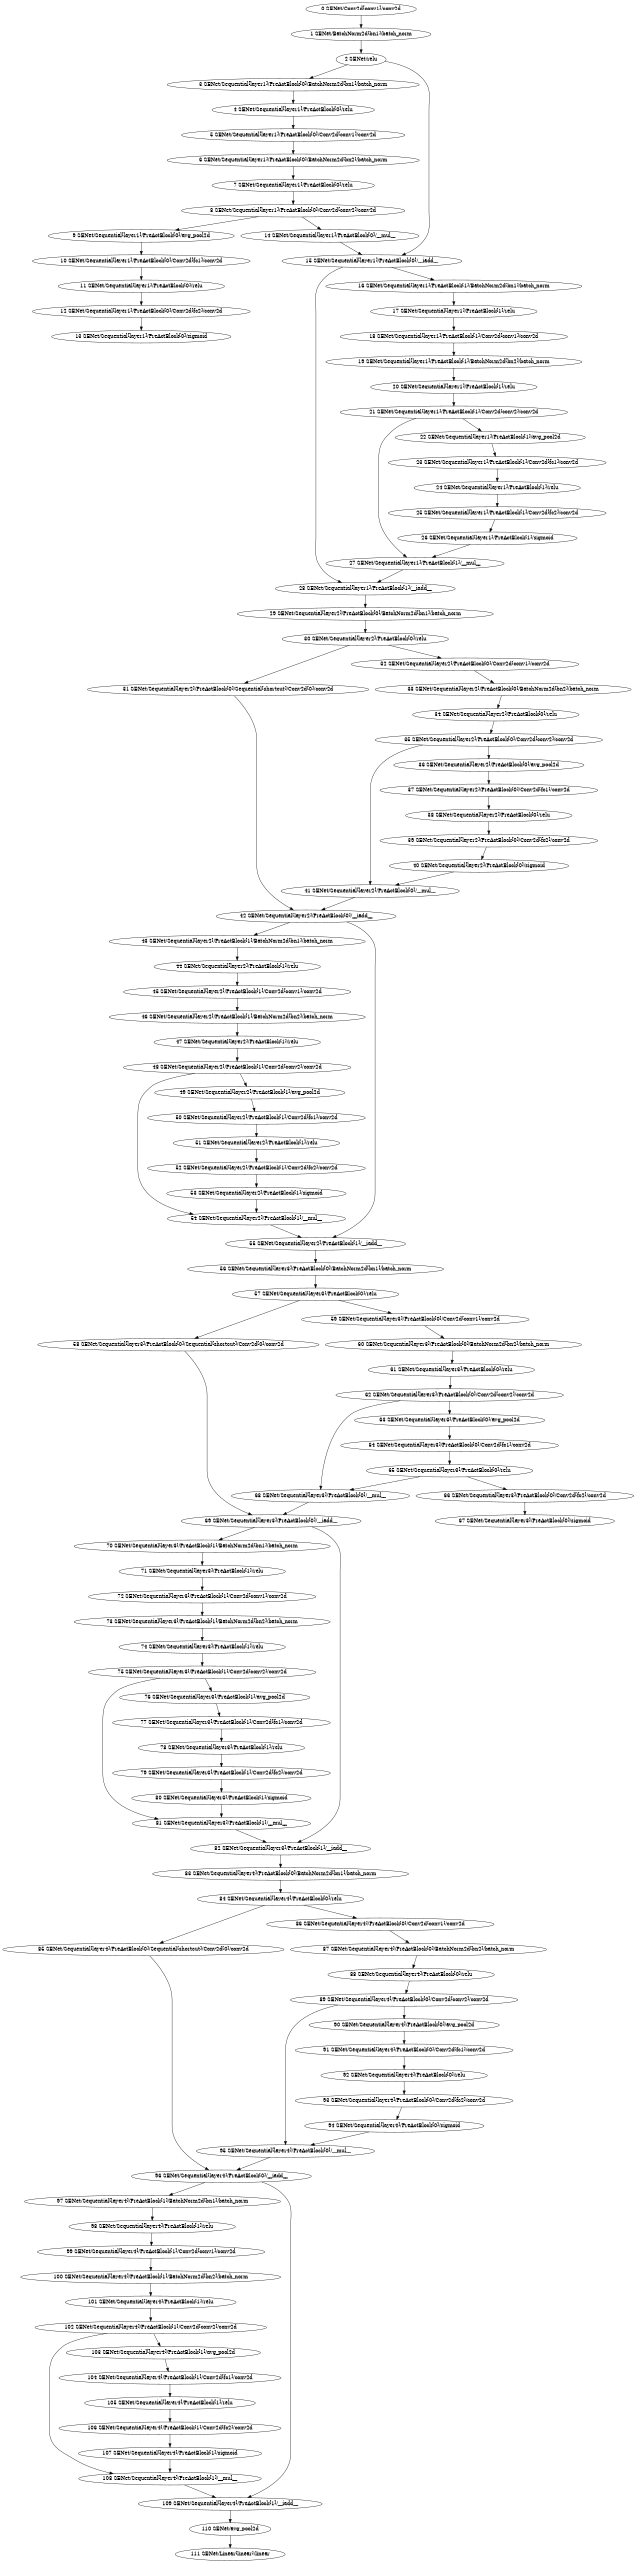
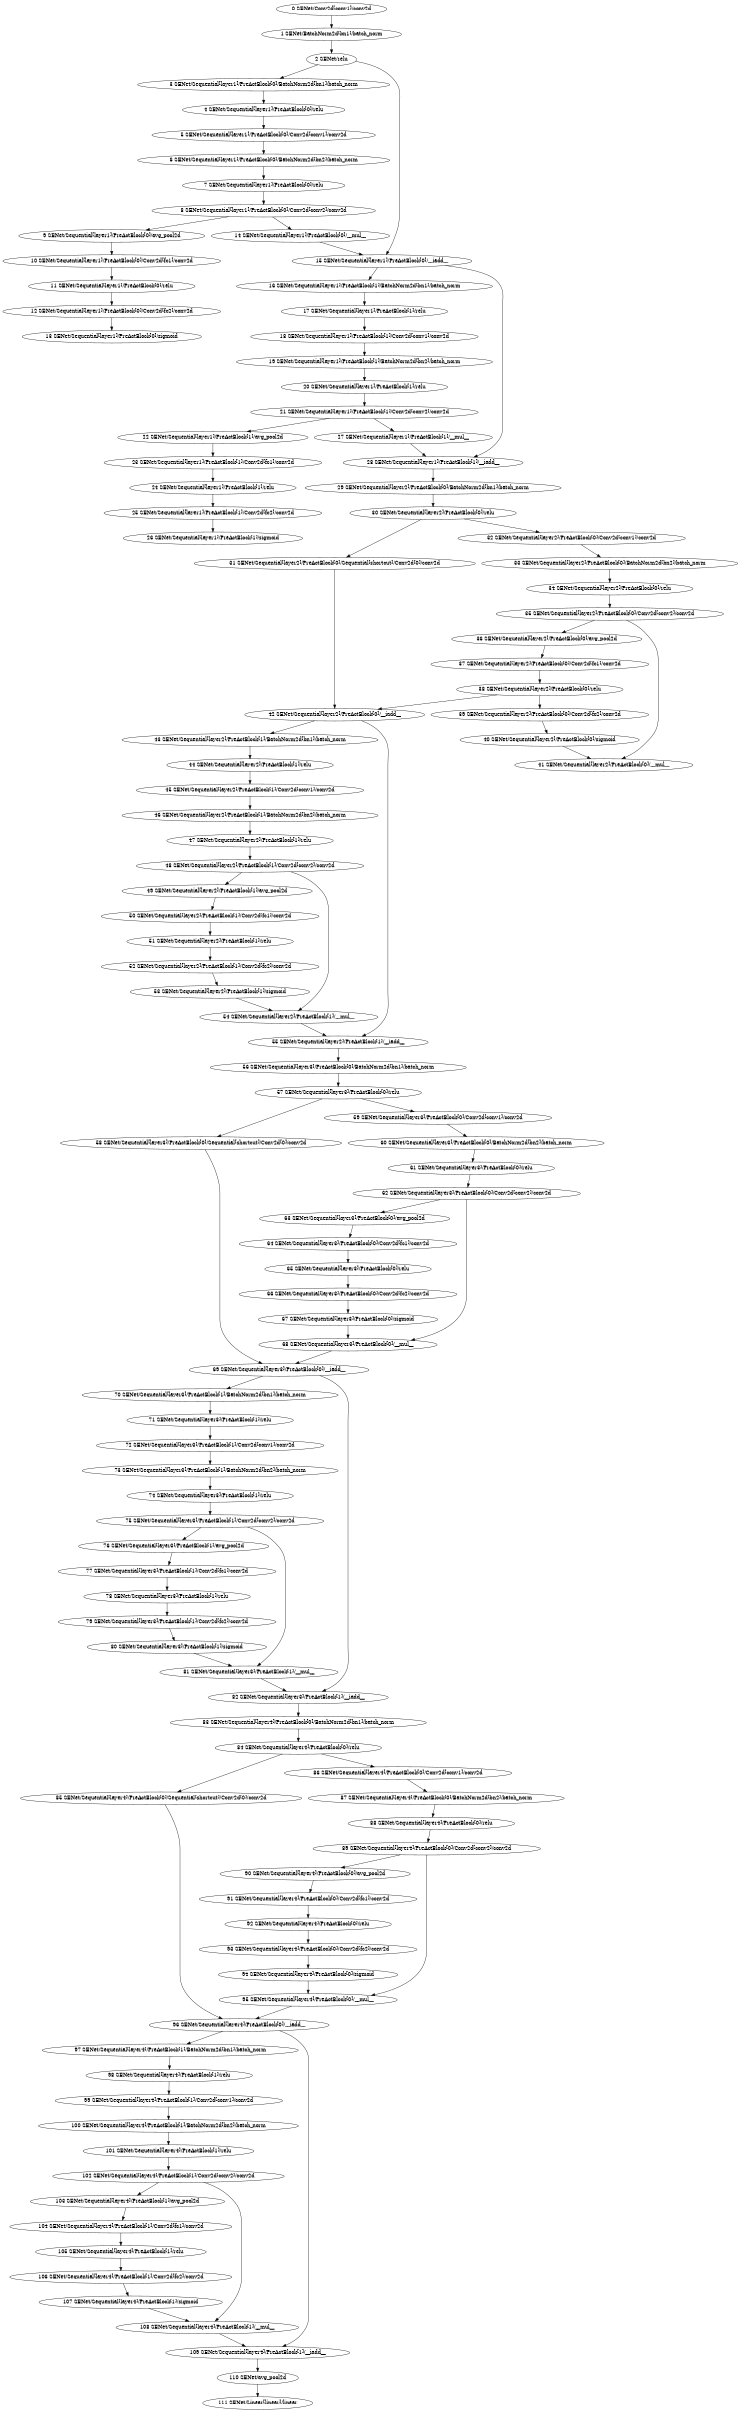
edge "26 SENet/Sequential[layer1]/PreActBlock[1]/sigmoid" -> "27 SENet/Sequential[layer1]/PreActBlock[1]/__mul__": removed
edge "41 SENet/Sequential[layer2]/PreActBlock[0]/__mul__" -> "42 SENet/Sequential[layer2]/PreActBlock[0]/__iadd__": now "38 SENet/Sequential[layer2]/PreActBlock[0]/relu" -> "42 SENet/Sequential[layer2]/PreActBlock[0]/__iadd__"
edge "65 SENet/Sequential[layer3]/PreActBlock[0]/relu" -> "68 SENet/Sequential[layer3]/PreActBlock[0]/__mul__": now "67 SENet/Sequential[layer3]/PreActBlock[0]/sigmoid" -> "68 SENet/Sequential[layer3]/PreActBlock[0]/__mul__"
